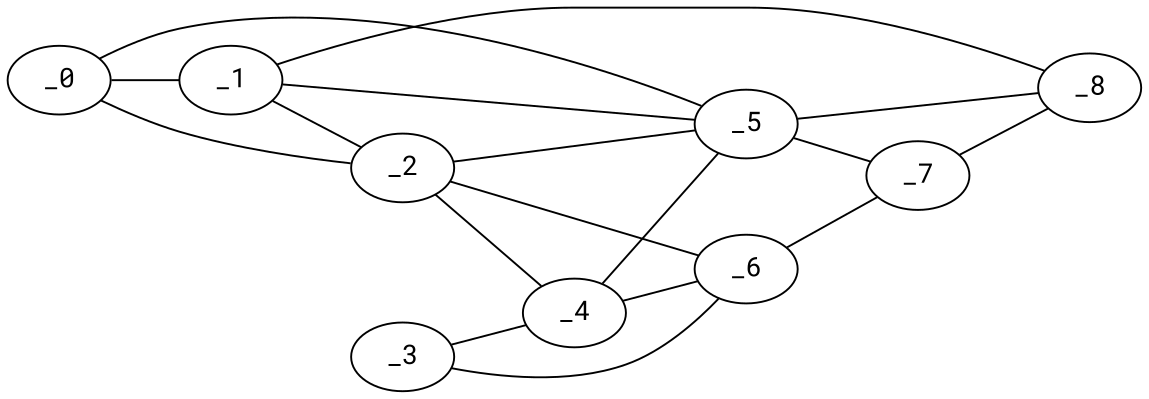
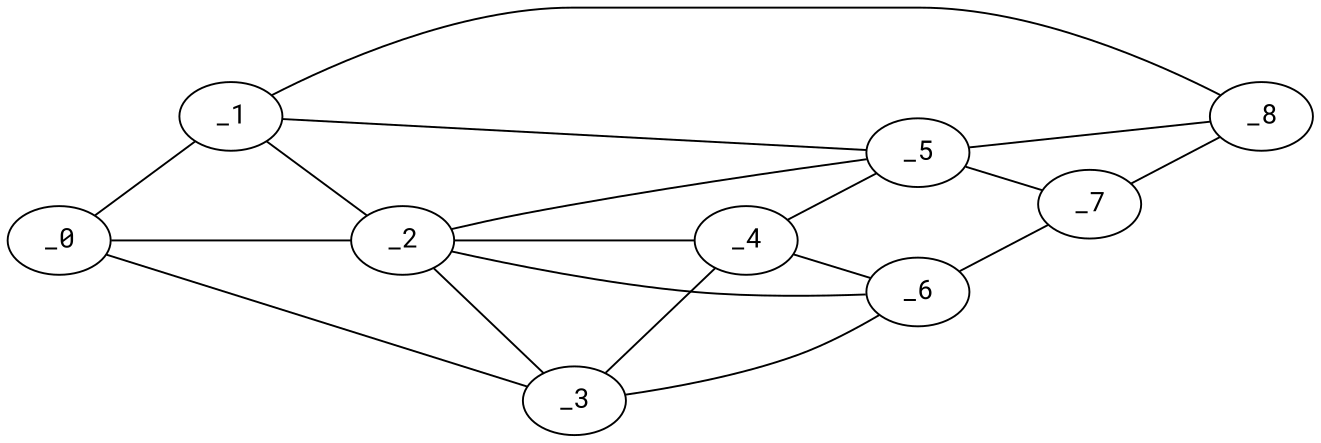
edge "_0" -- "_5": now "_0" -- "_3"
edge "_2" -- "_3": added
